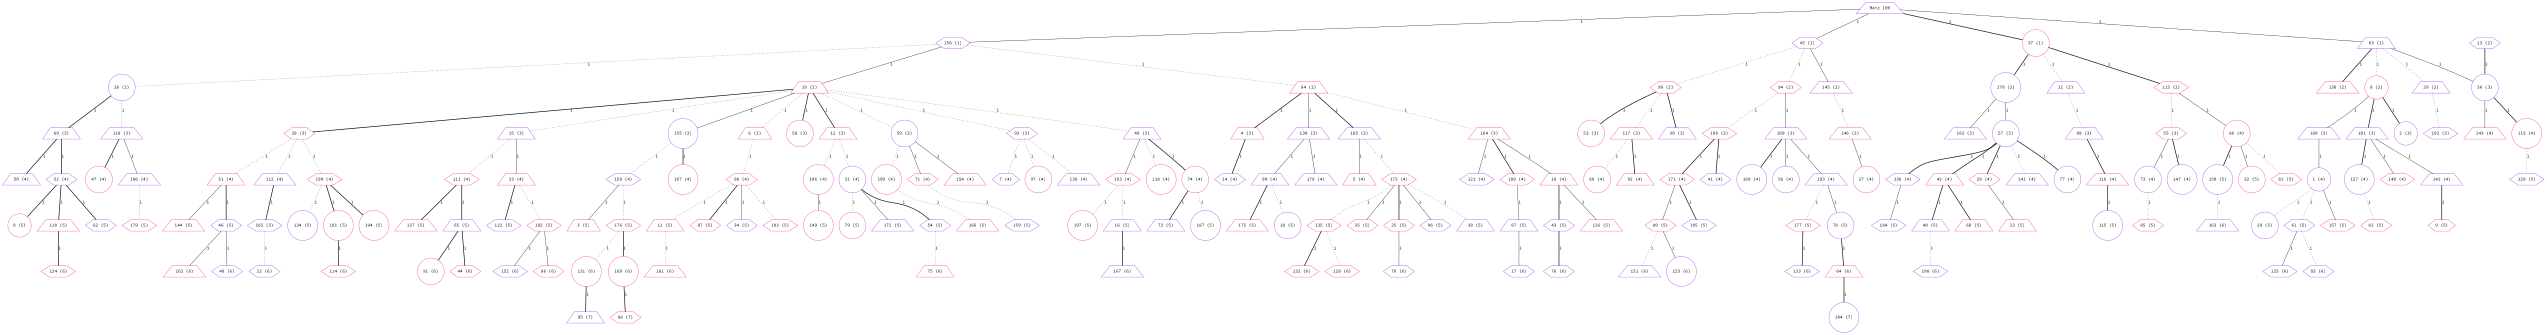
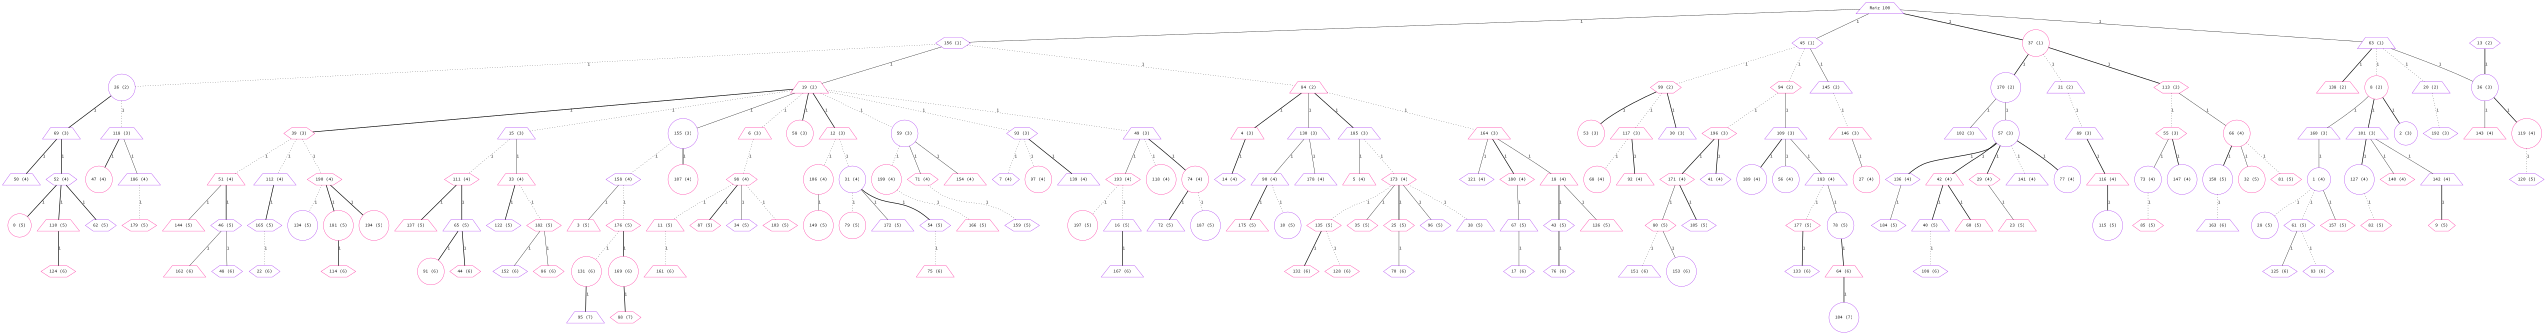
edge "93 (3)" -- "139 (4)": style dotted -> bold
